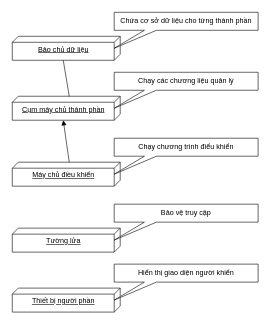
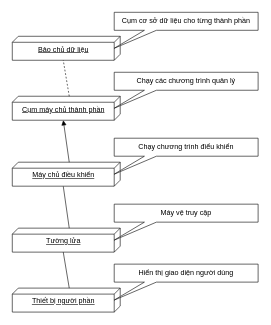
node "Chứa cơ sở dữ liệu cho từng thành phần": label "Chứa cơ sở dữ liệu cho từng thành phần" -> "Cụm cơ sở dữ liệu cho từng thành phần"
edge "Bảo chủ dữ liệu" -- "Cụm máy chủ thành phần": style solid -> dashed
node "Chạy các chương liệu quản lý": label "Chạy các chương liệu quản lý" -> "Chạy các chương trình quản lý"
edge "Máy chủ điều khiển" -- "Tường lửa": added
node "Bảo vệ truy cập": label "Bảo vệ truy cập" -> "Máy vệ truy cập"
edge "Tường lửa" -- "Thiết bị người phần": added
node "Hiển thị giao diện người khiển": label "Hiển thị giao diện người khiển" -> "Hiển thị giao diện người dùng"
